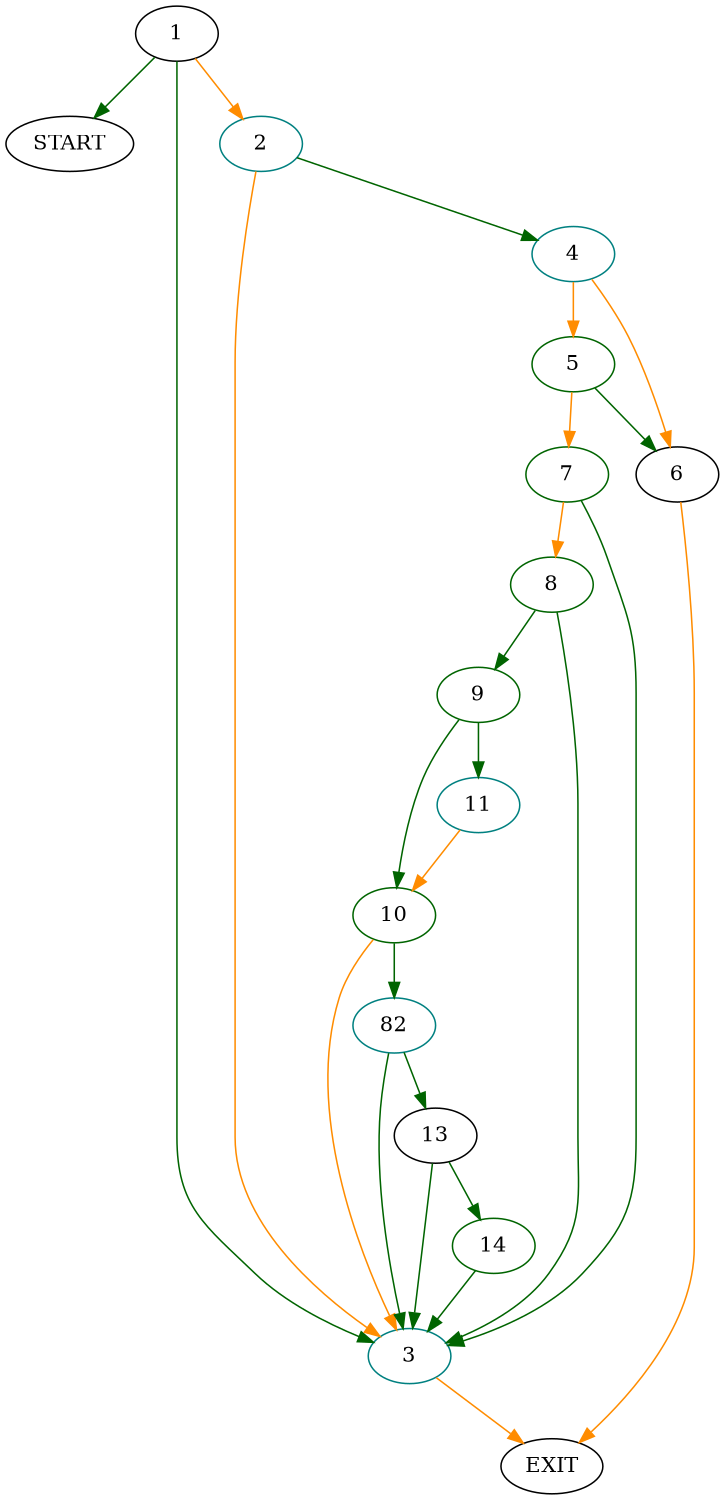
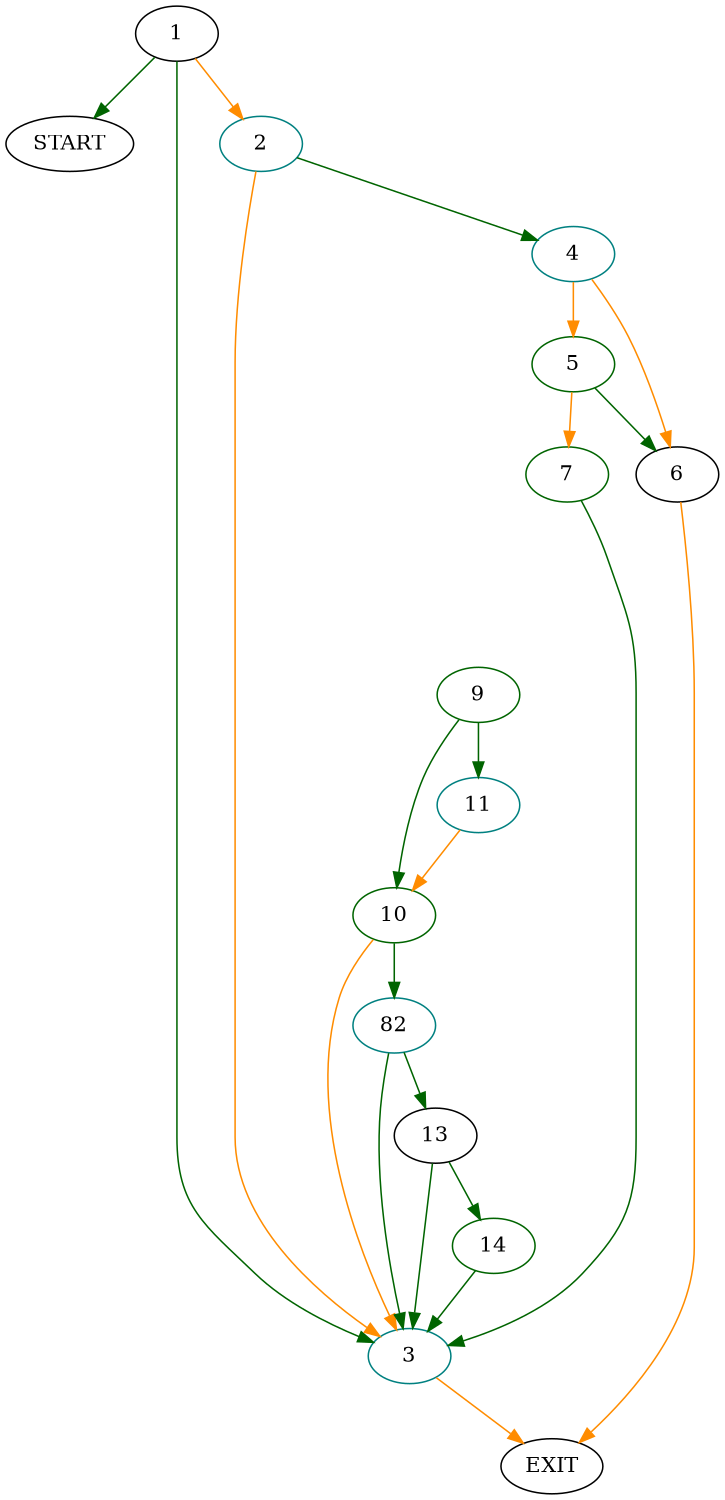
node "8": removed
